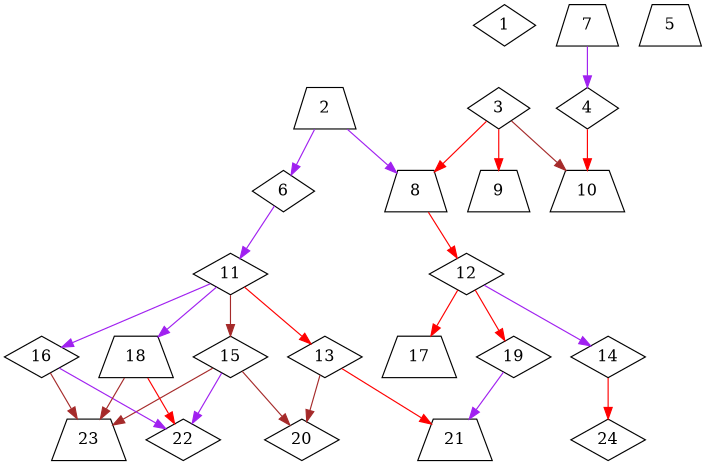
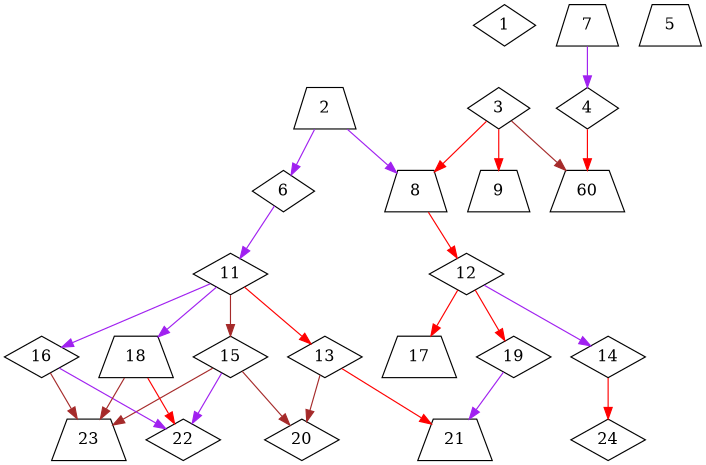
node "10": label "10" -> "60"
